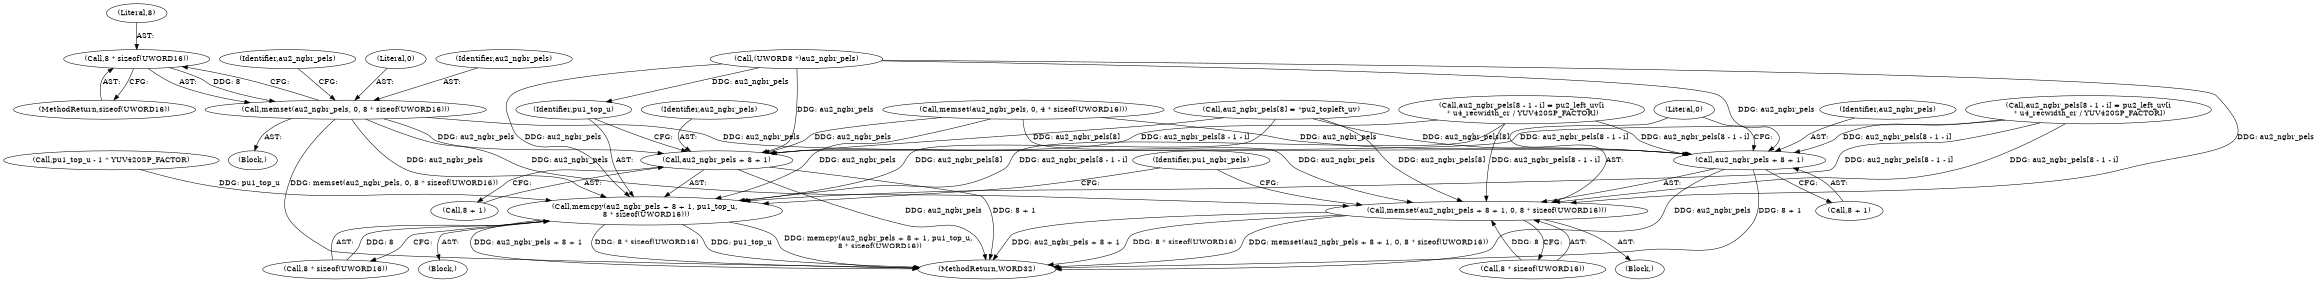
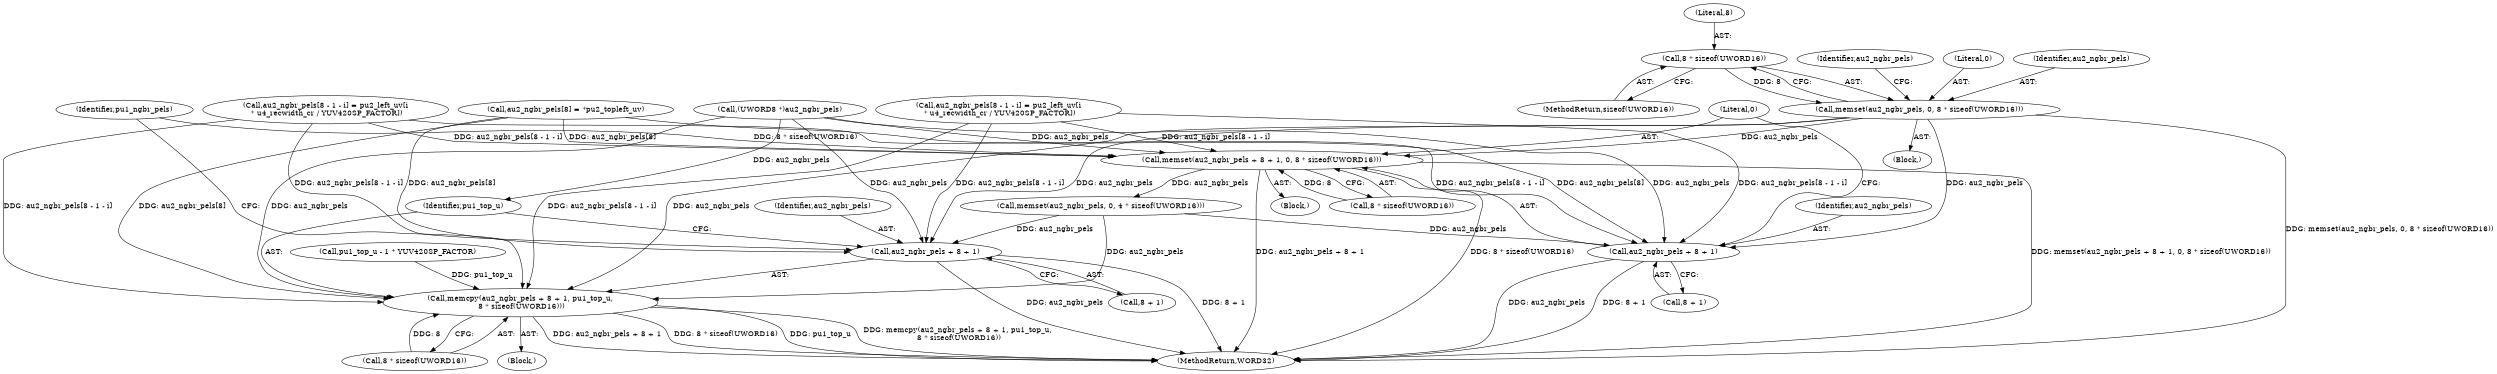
edge "(Call,memset(au2_ngbr_pels, 0, 4 * sizeof(UWORD16)))" -> "(Call,memset(au2_ngbr_pels + 8 + 1, 0, 8 * sizeof(UWORD16)))": reversed
edge "(Identifier,pu1_ngbr_pels)" -> "(Call,memset(au2_ngbr_pels + 8 + 1, 0, 8 * sizeof(UWORD16)))": label "CFG: " -> "DDG: 8 * sizeof(UWORD16)"
